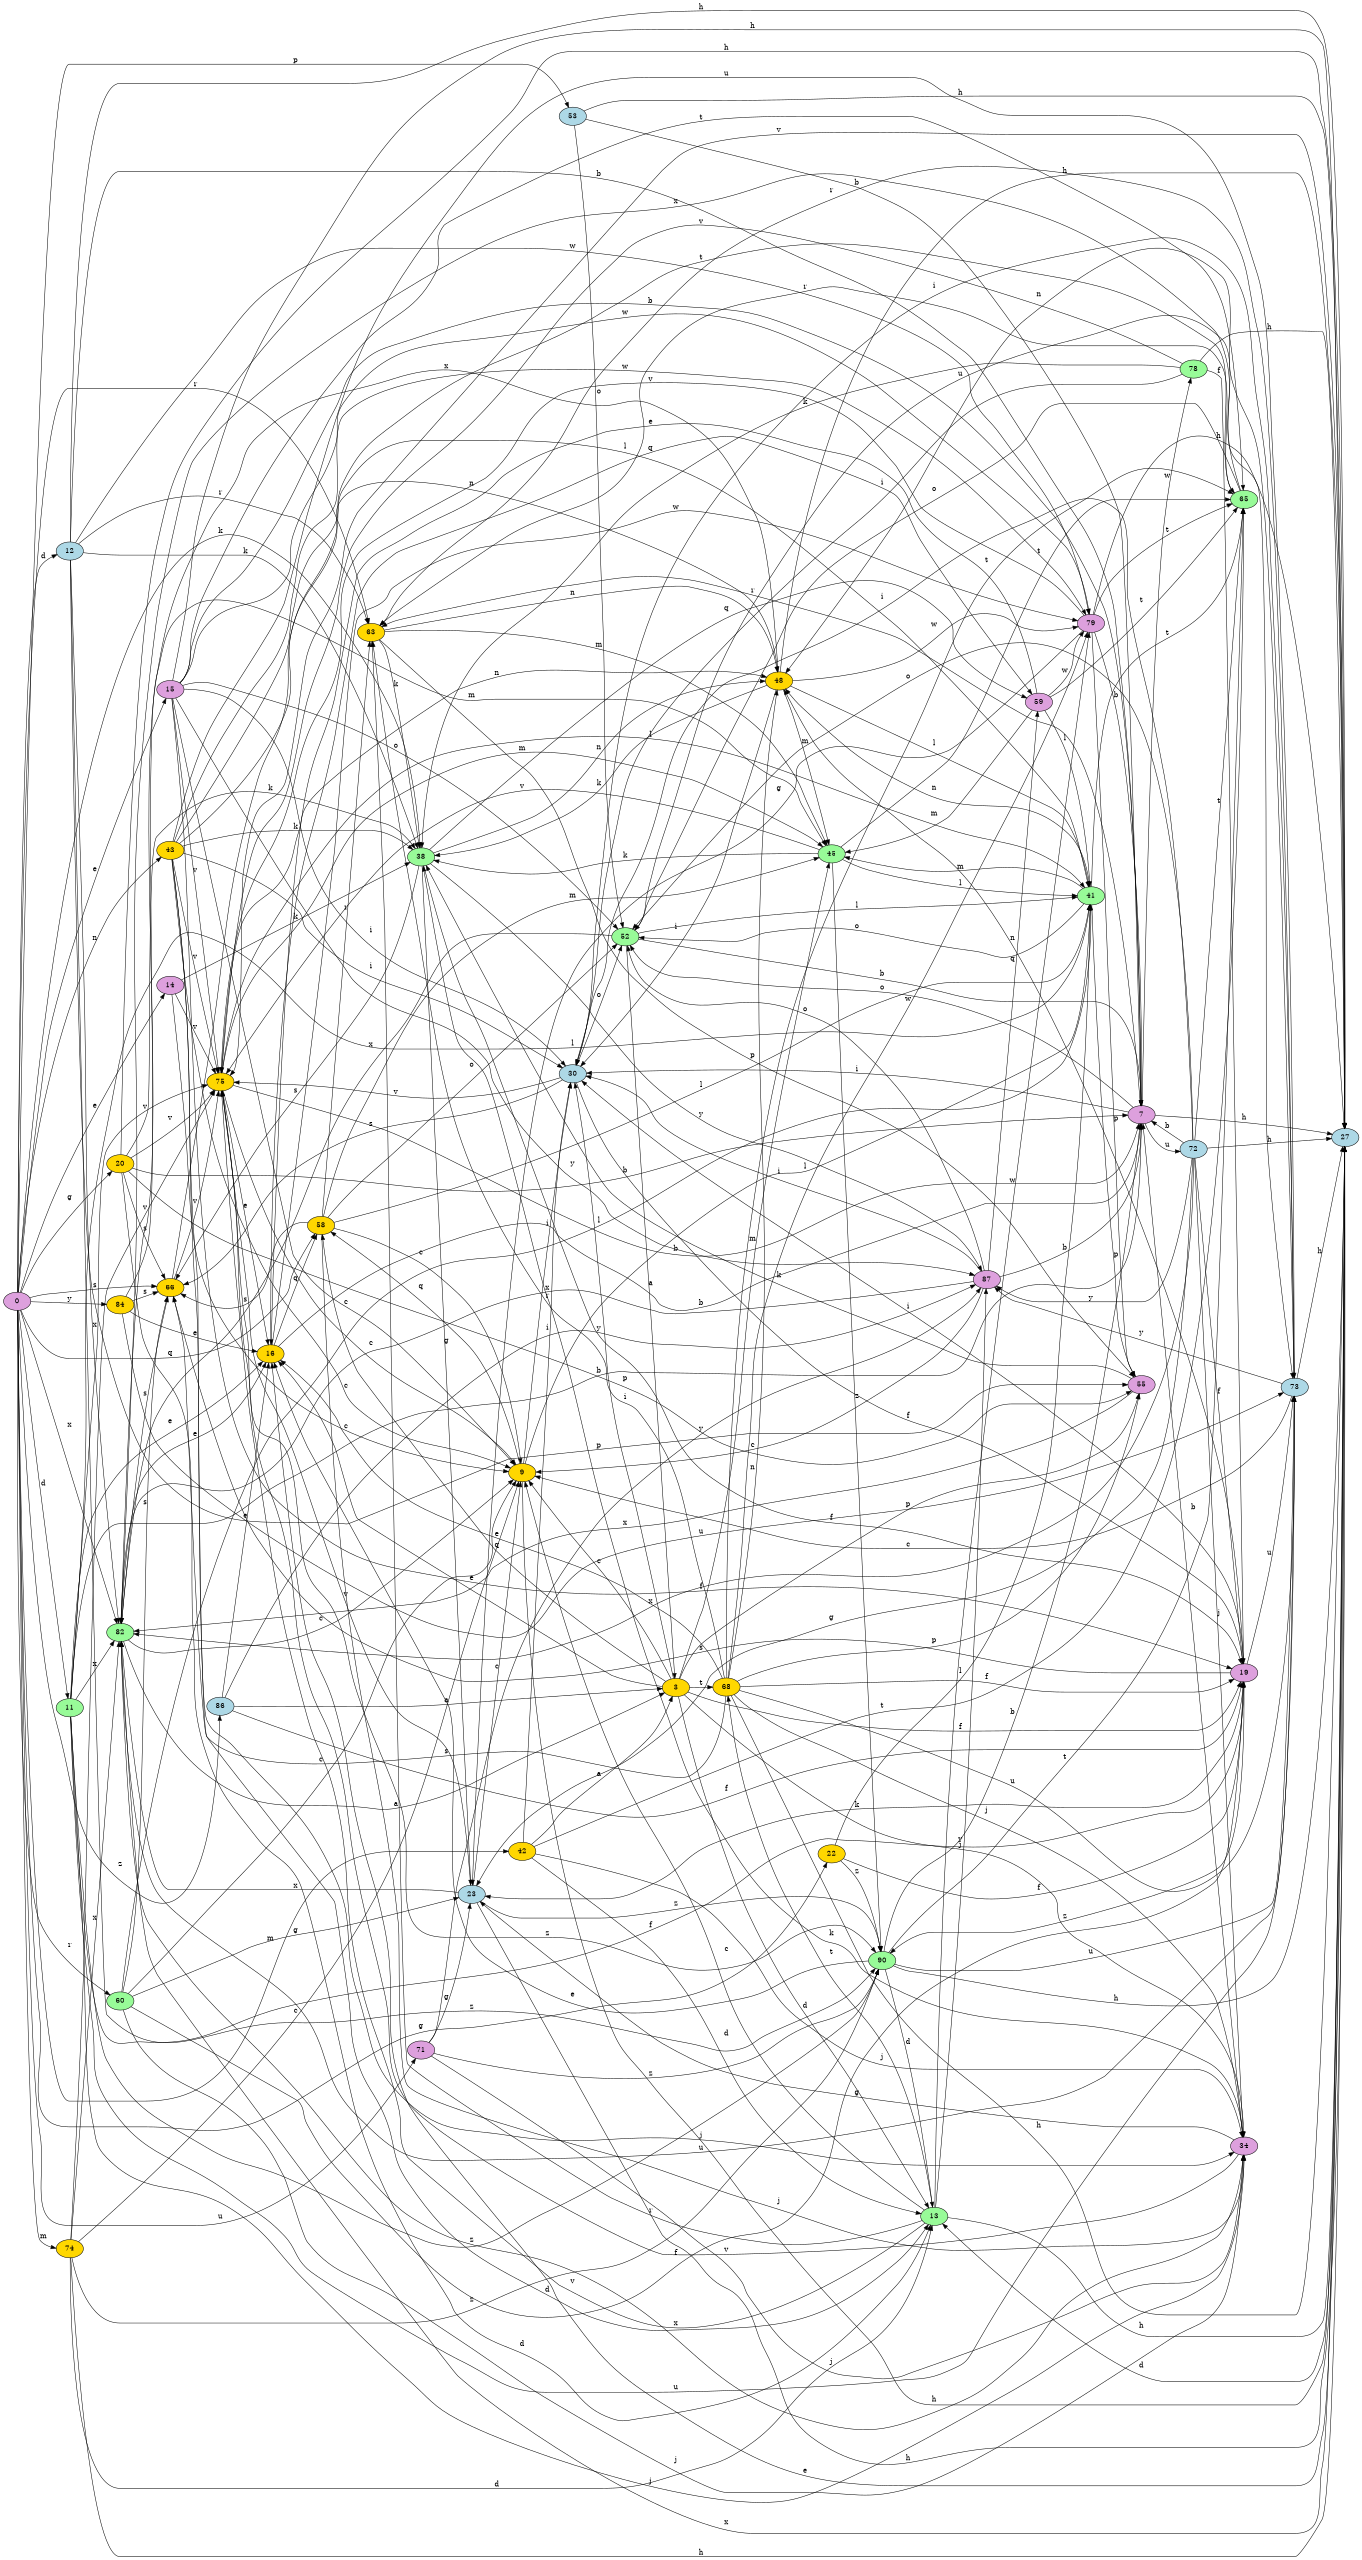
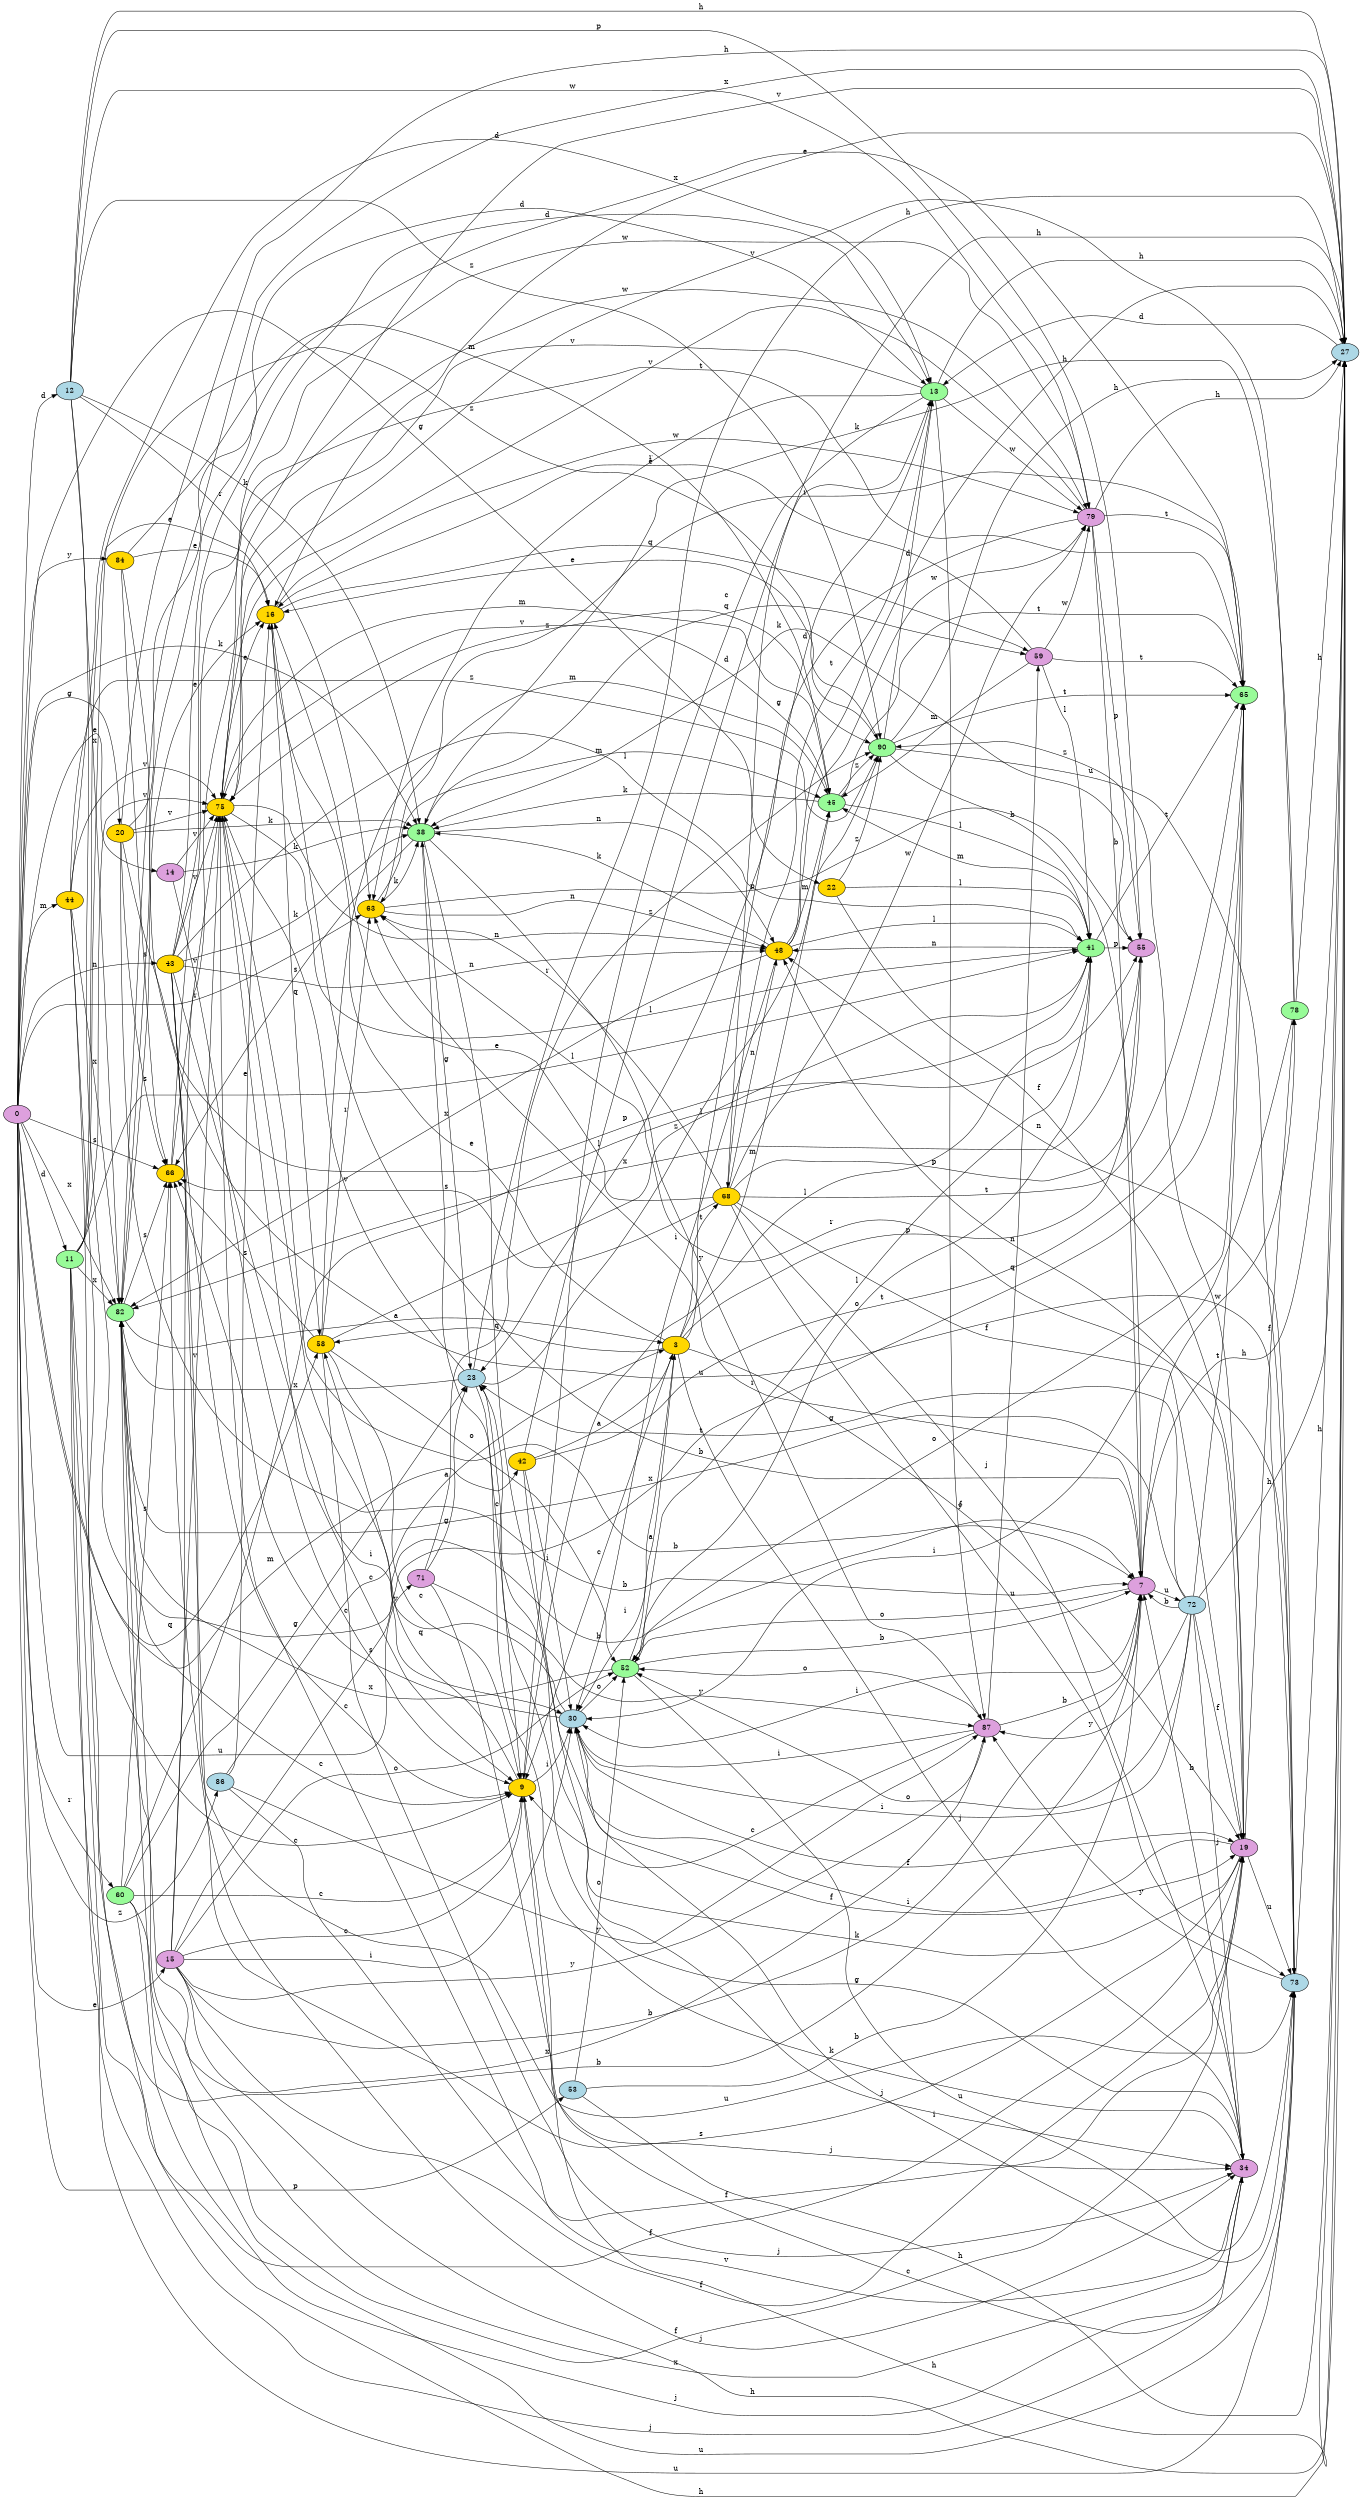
edge "78" -> "19": reversed
node "74": label "74" -> "44"
